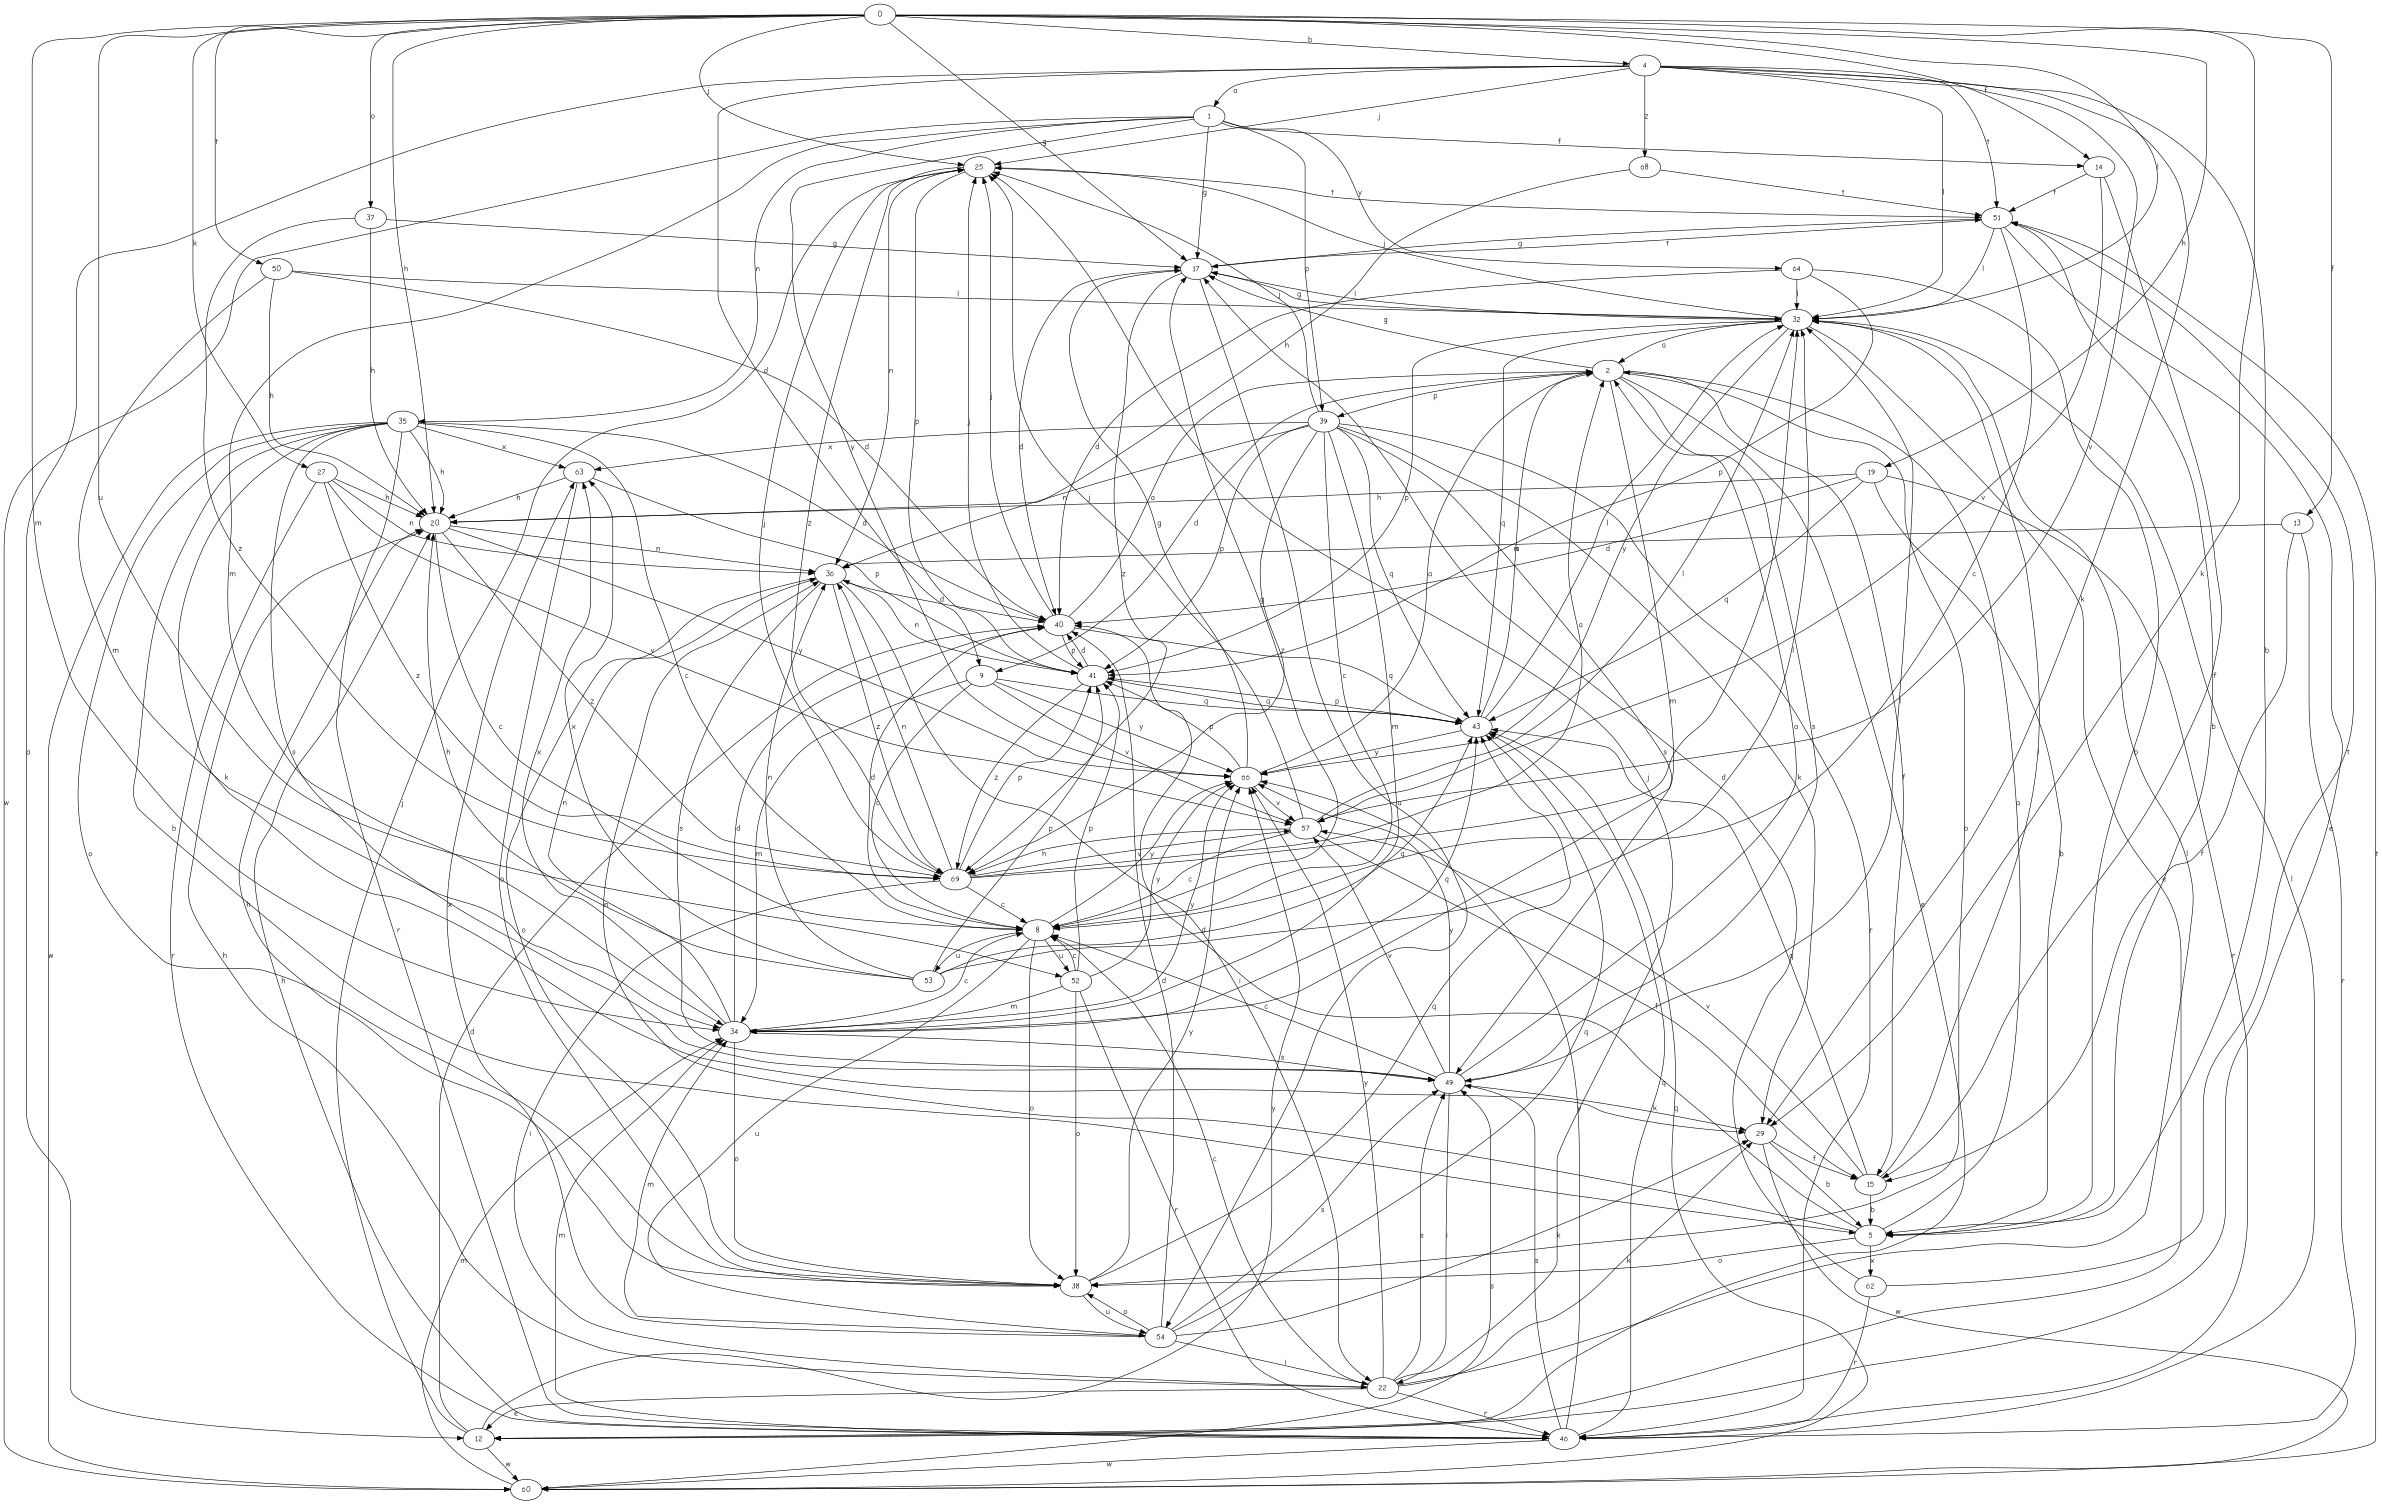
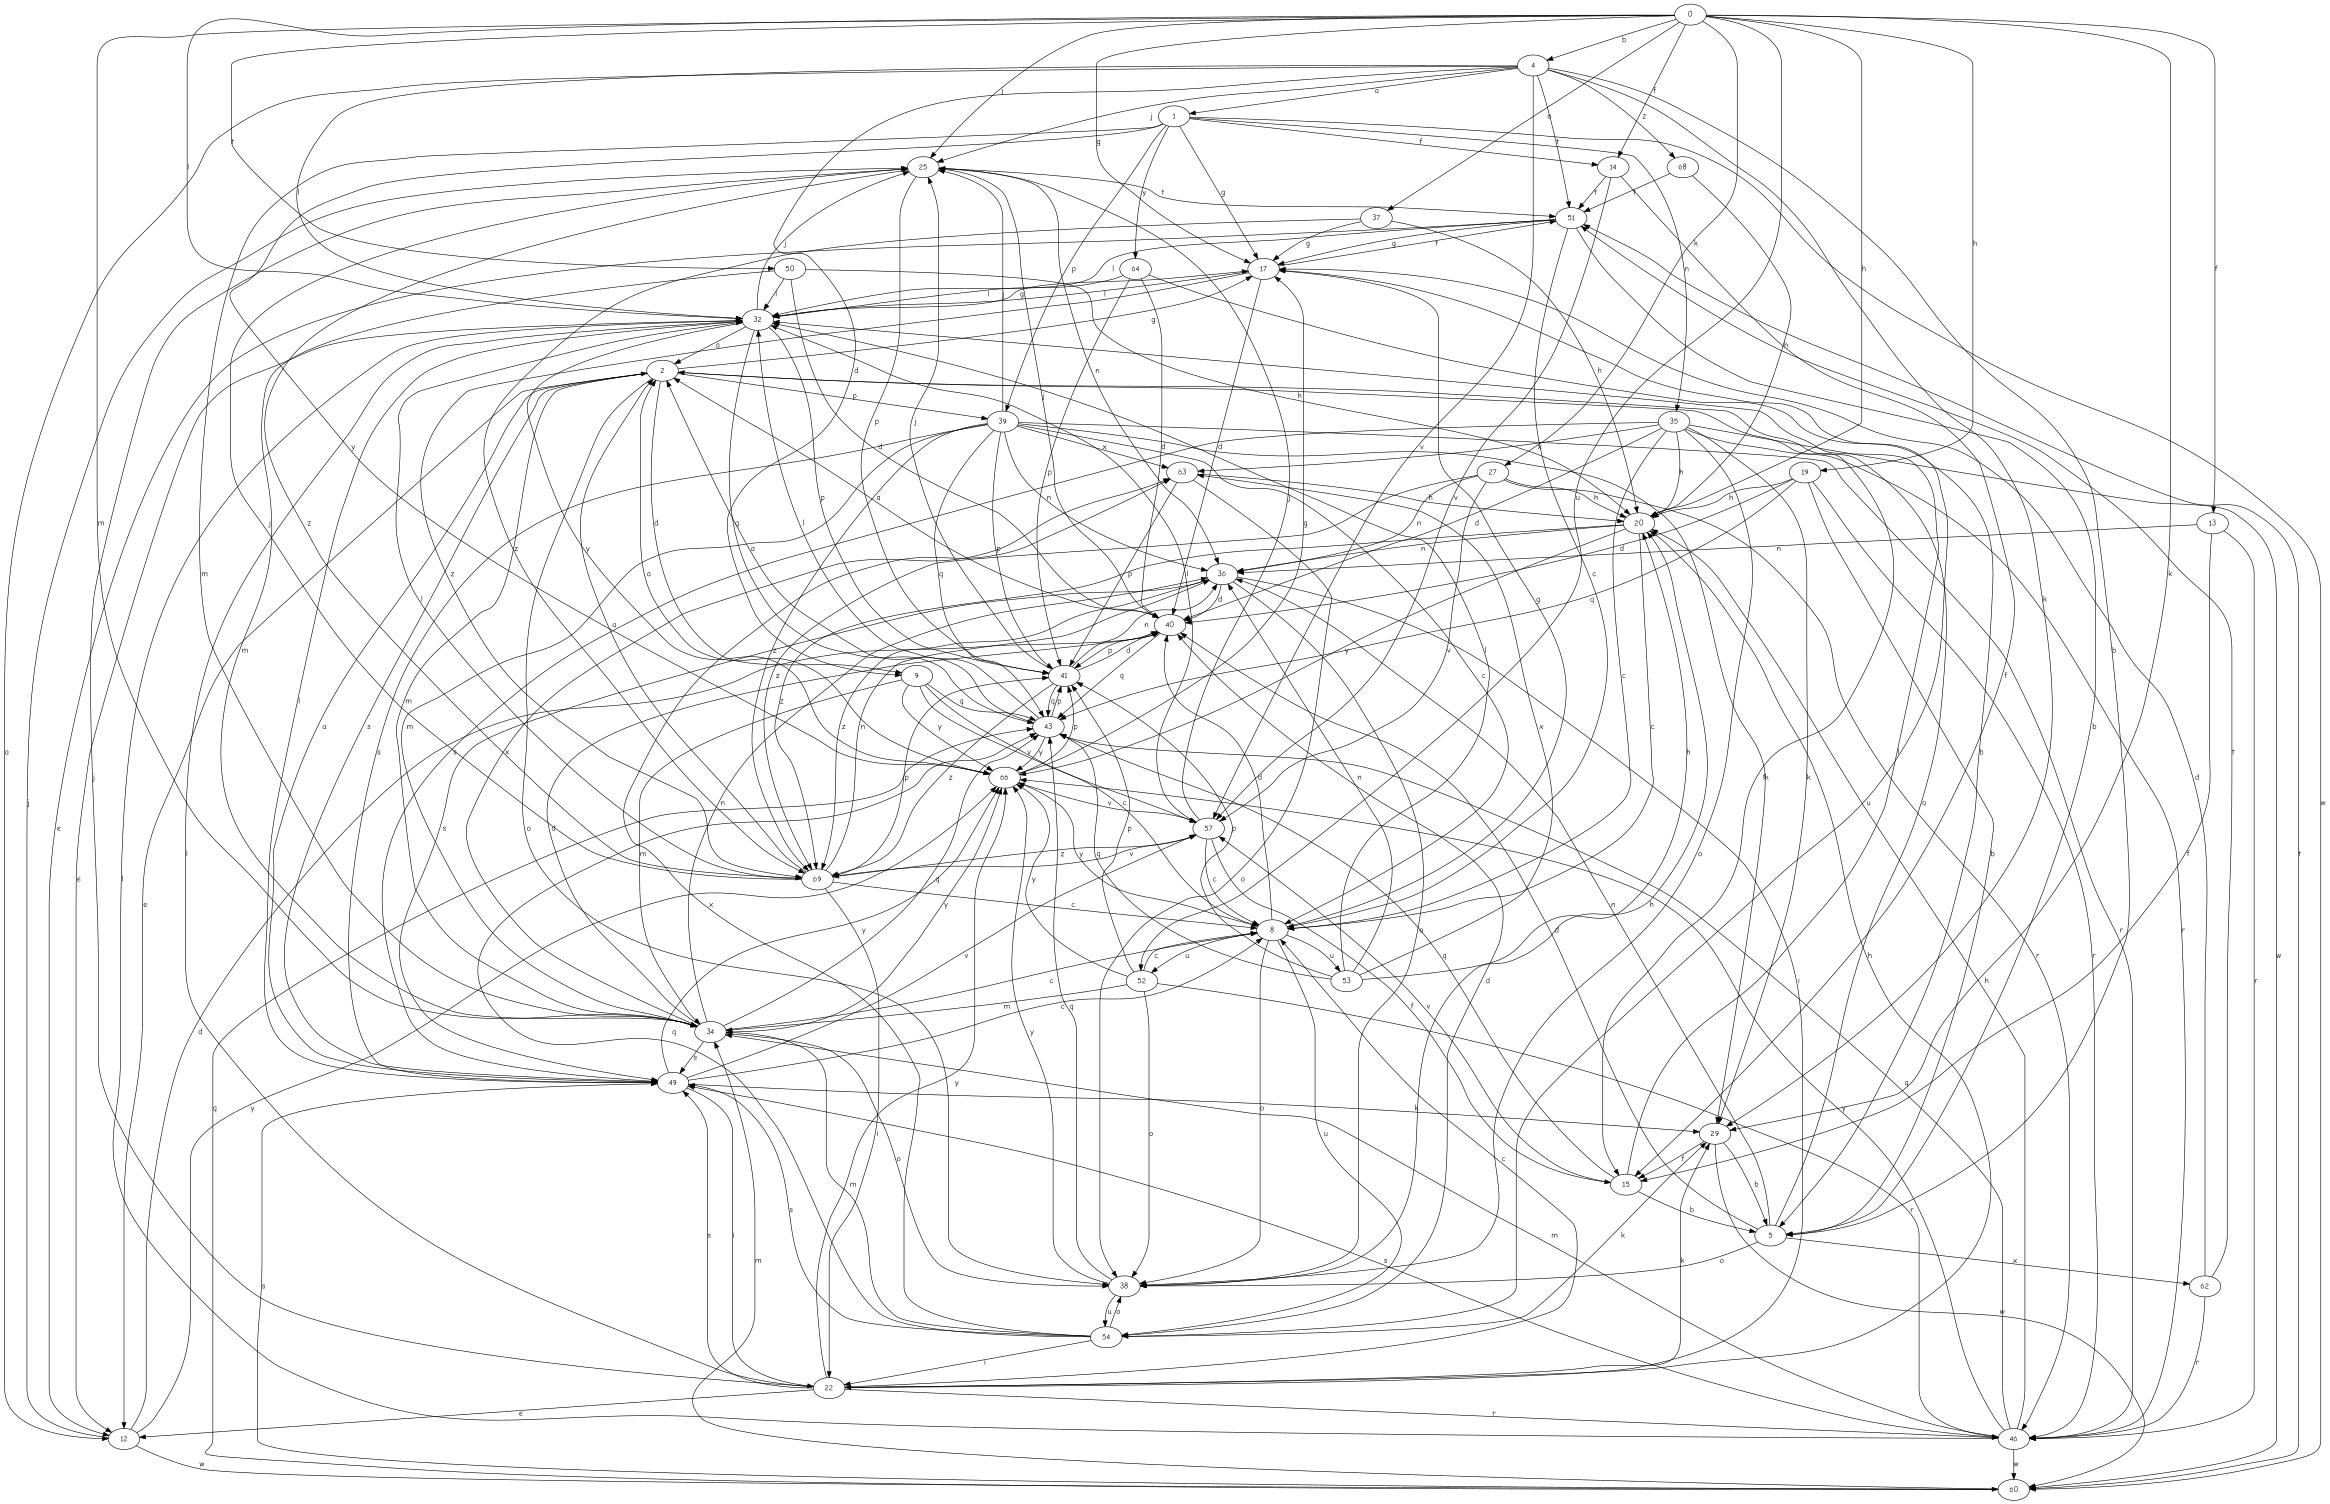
edge "57" -> "69": label "h" -> "z"
edge "35" -> "5": removed, label "b"
